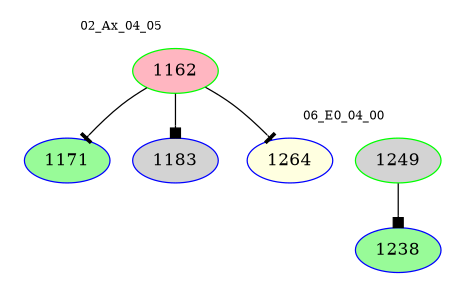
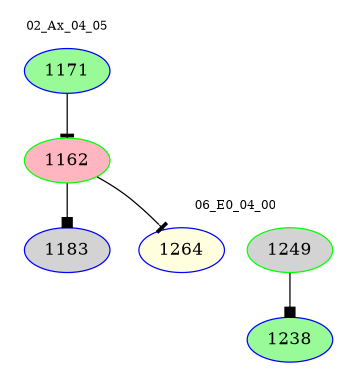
edge "1162" -> "1171": reversed
